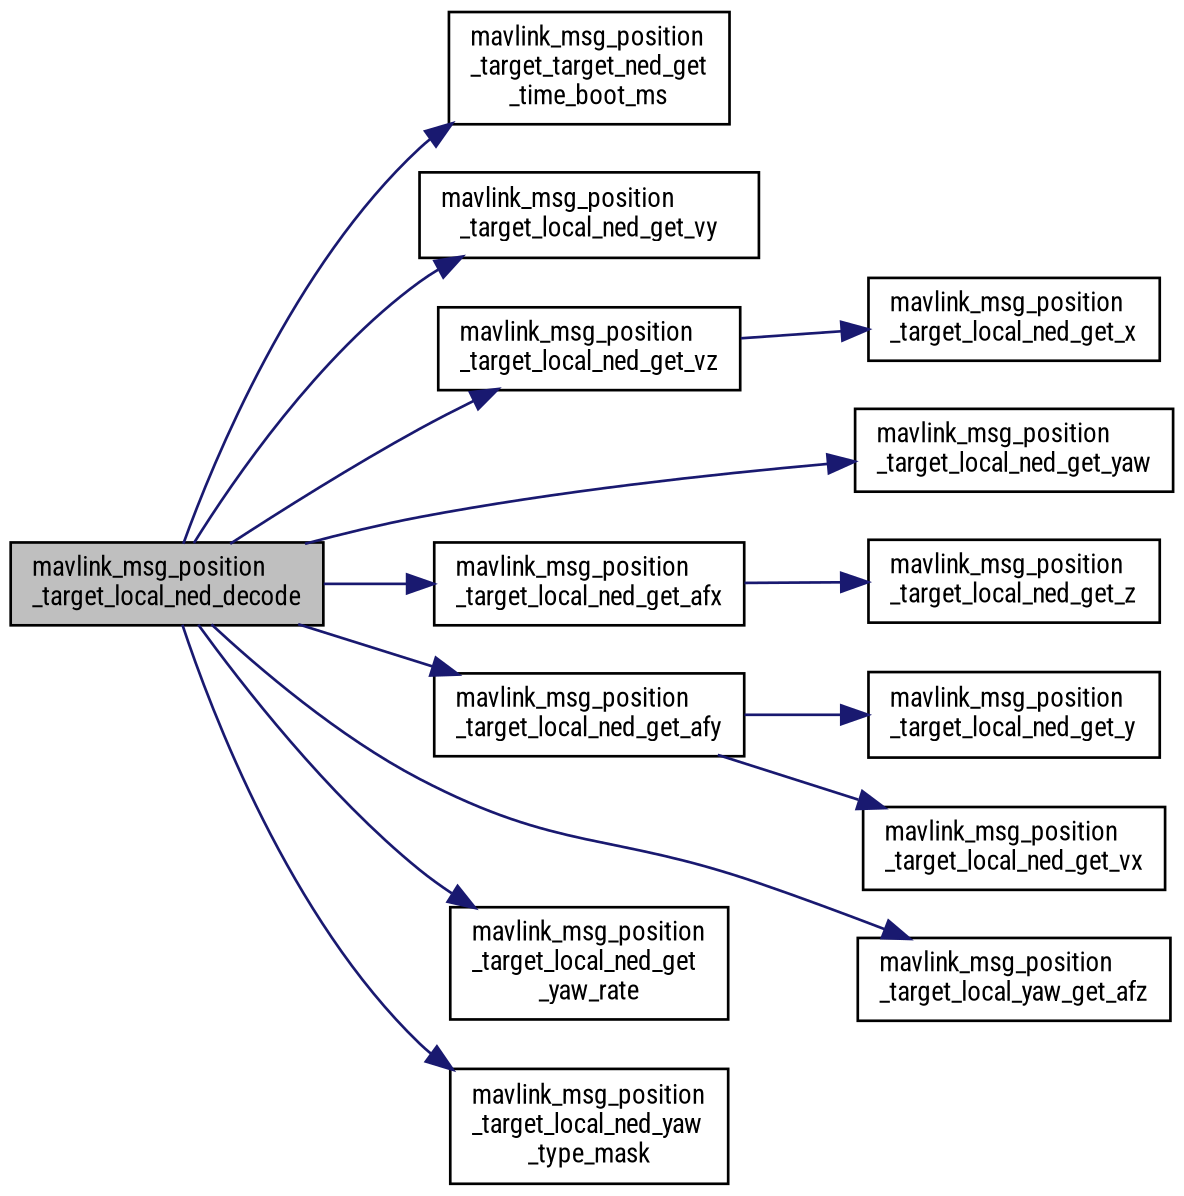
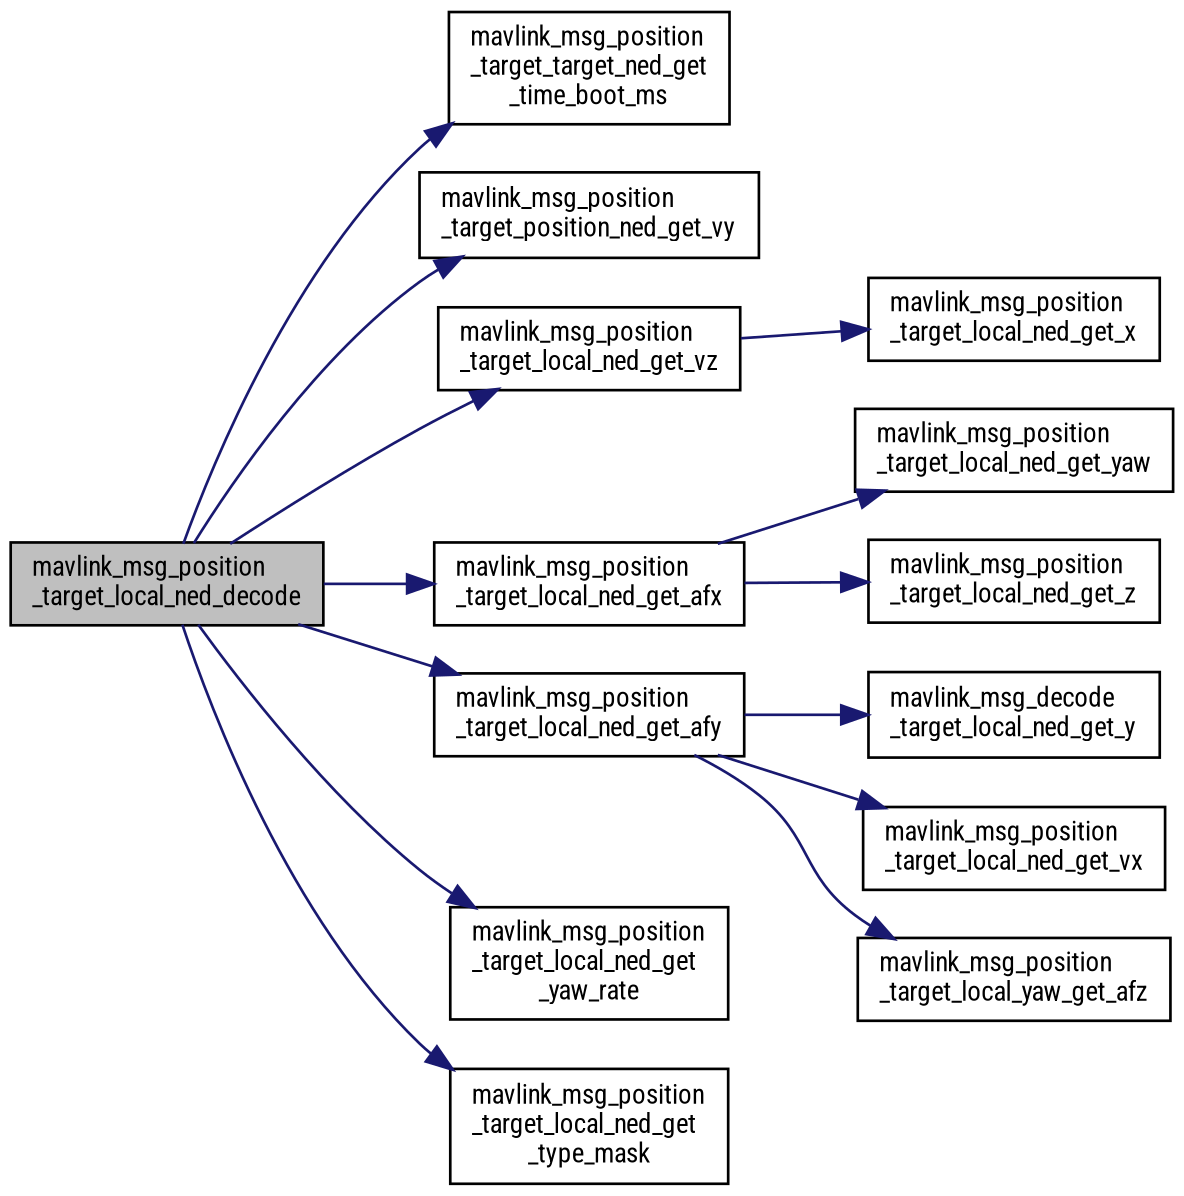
node "mavlink_msg_position _target_local_ned_get_vy": label "mavlink_msg_position _target_local_ned_get_vy" -> "mavlink_msg_position _target_position_ned_get_vy"
edge "mavlink_msg_position _target_local_ned_decode" -> "mavlink_msg_position _target_local_ned_get_yaw": now "mavlink_msg_position _target_local_ned_get_afx" -> "mavlink_msg_position _target_local_ned_get_yaw"
node "mavlink_msg_position _target_local_ned_get_y": label "mavlink_msg_position _target_local_ned_get_y" -> "mavlink_msg_decode _target_local_ned_get_y"
edge "mavlink_msg_position _target_local_ned_decode" -> "mavlink_msg_position _target_local_yaw_get_afz": now "mavlink_msg_position _target_local_ned_get_afy" -> "mavlink_msg_position _target_local_yaw_get_afz"
node "mavlink_msg_position _target_local_ned_yaw _type_mask": label "mavlink_msg_position _target_local_ned_yaw _type_mask" -> "mavlink_msg_position _target_local_ned_get _type_mask"
